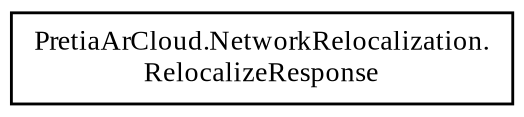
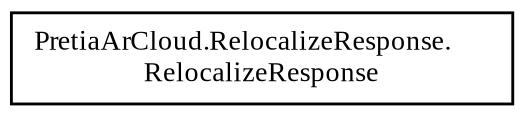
node "PretiaArCloud.NetworkRelocalization. RelocalizeResponse": label "PretiaArCloud.NetworkRelocalization. RelocalizeResponse" -> "PretiaArCloud.RelocalizeResponse. RelocalizeResponse"
